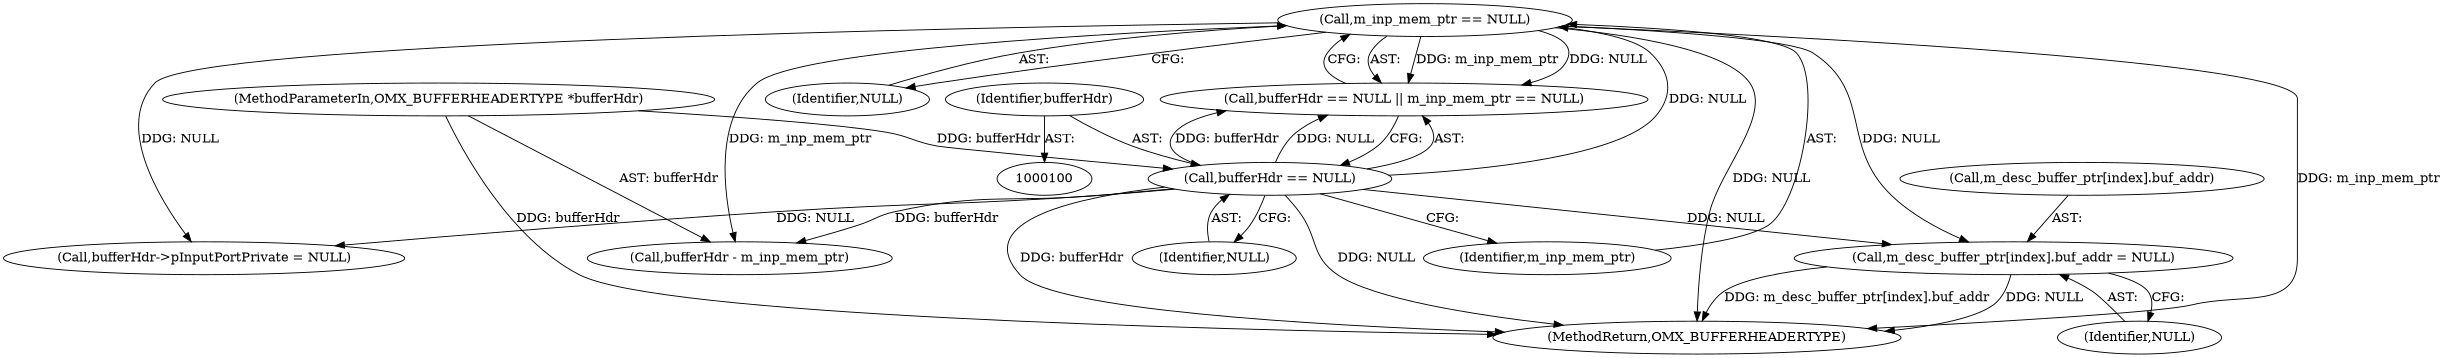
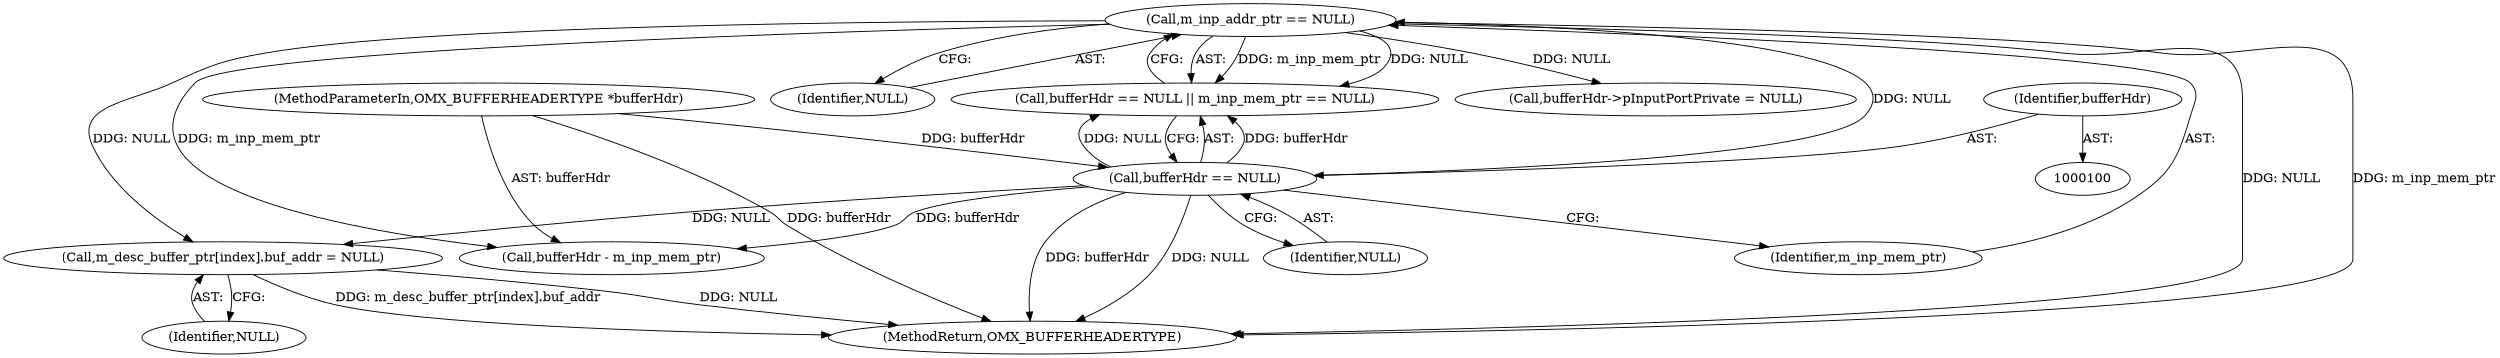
node "(Call,m_inp_mem_ptr == NULL)": label "(Call,m_inp_mem_ptr == NULL)" -> "(Call,m_inp_addr_ptr == NULL)"
node "(Call,m_desc_buffer_ptr[index].buf_addr)": removed
edge "(Call,bufferHdr == NULL)" -> "(Call,bufferHdr->pInputPortPrivate = NULL)": removed, label "DDG: NULL"
